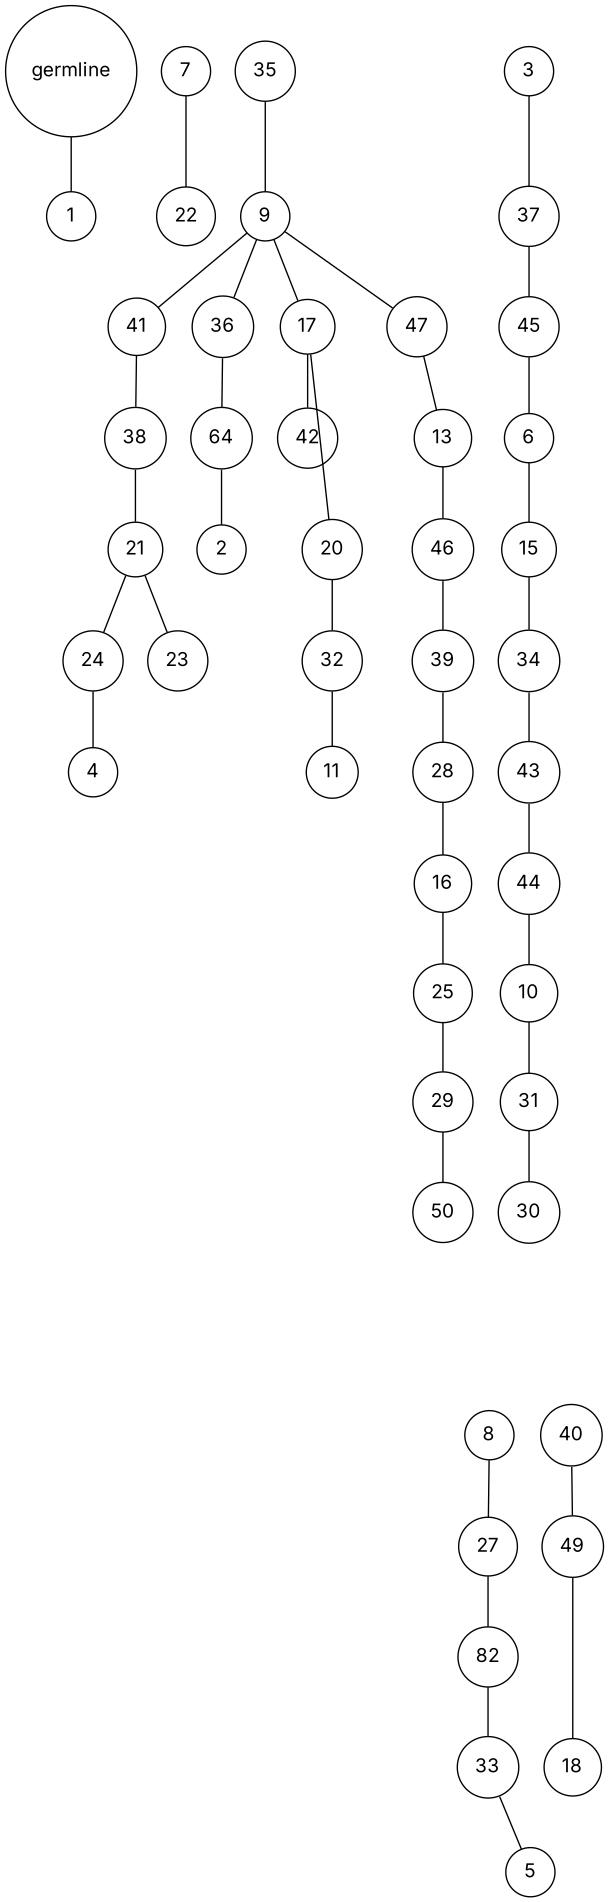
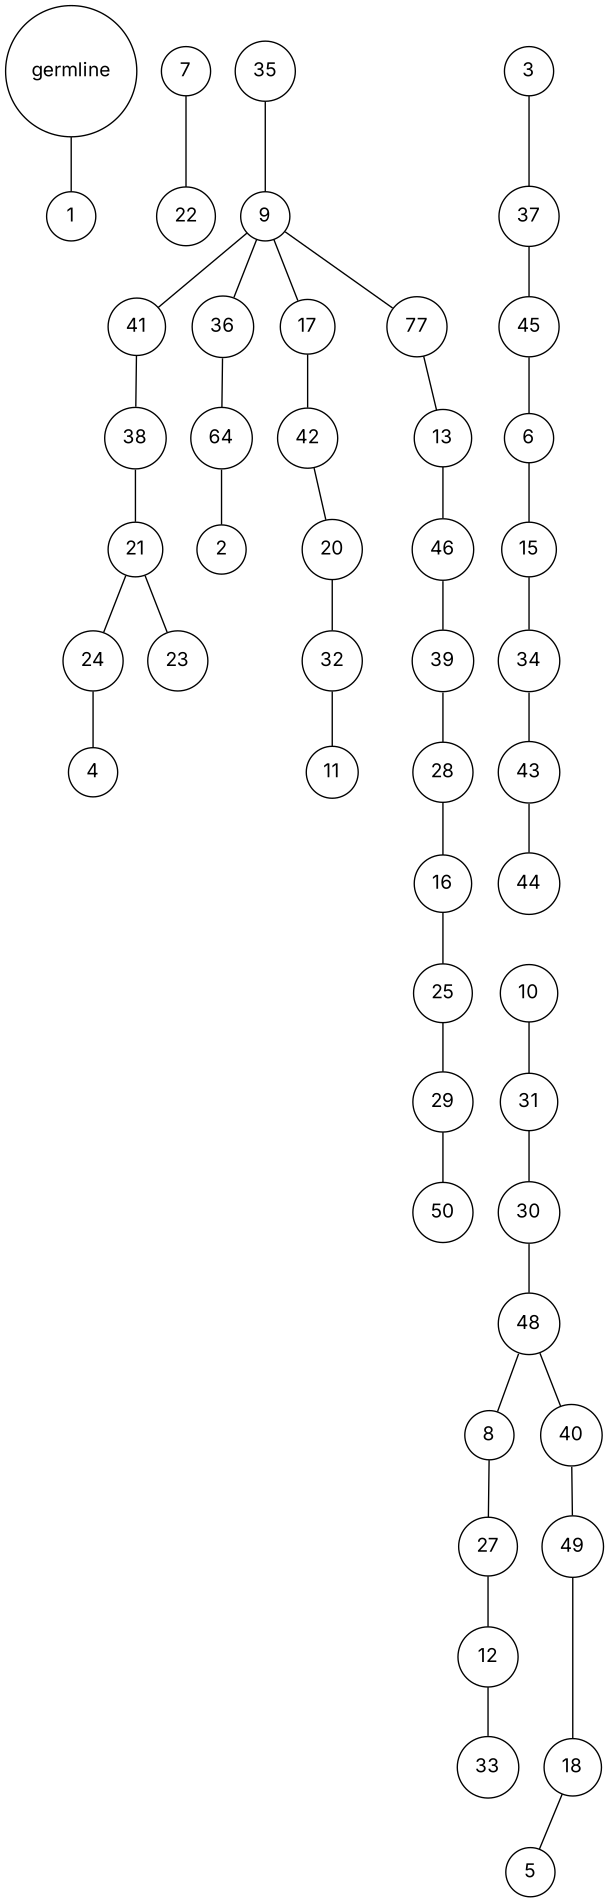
node "47": label "47" -> "77"
edge "17" -- "20": now "42" -- "20"
edge "44" -- "10": removed
node "48": added
node "82": label "82" -> "12"
edge "33" -- "5": now "18" -- "5"
